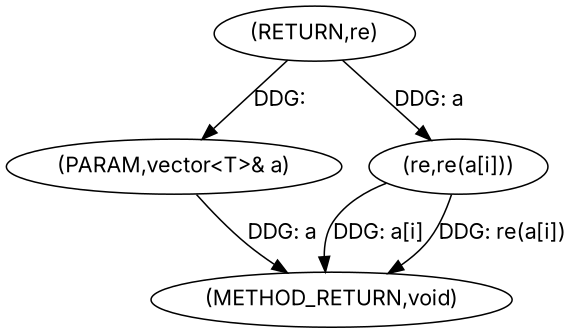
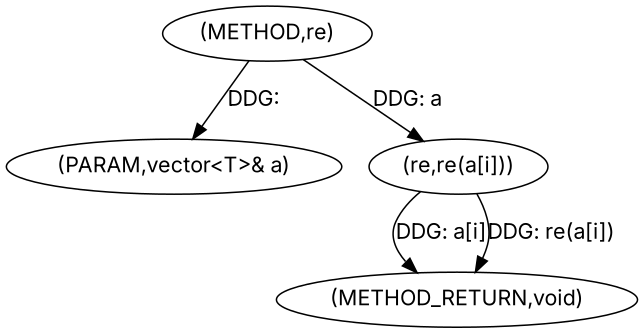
node "(RETURN,re)": label "(RETURN,re)" -> "(METHOD,re)"
edge "(PARAM,vector<T>& a)" -> "(METHOD_RETURN,void)": removed, label "DDG: a"
